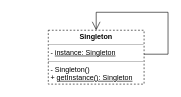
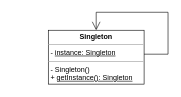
node "Singleton - instance: Singleton - Singleton() + getInstance(): Singleton": style dashed -> solid
